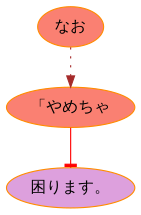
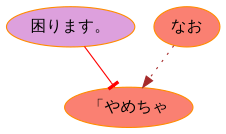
edge "「やめちゃ" -> "困ります。": reversed
